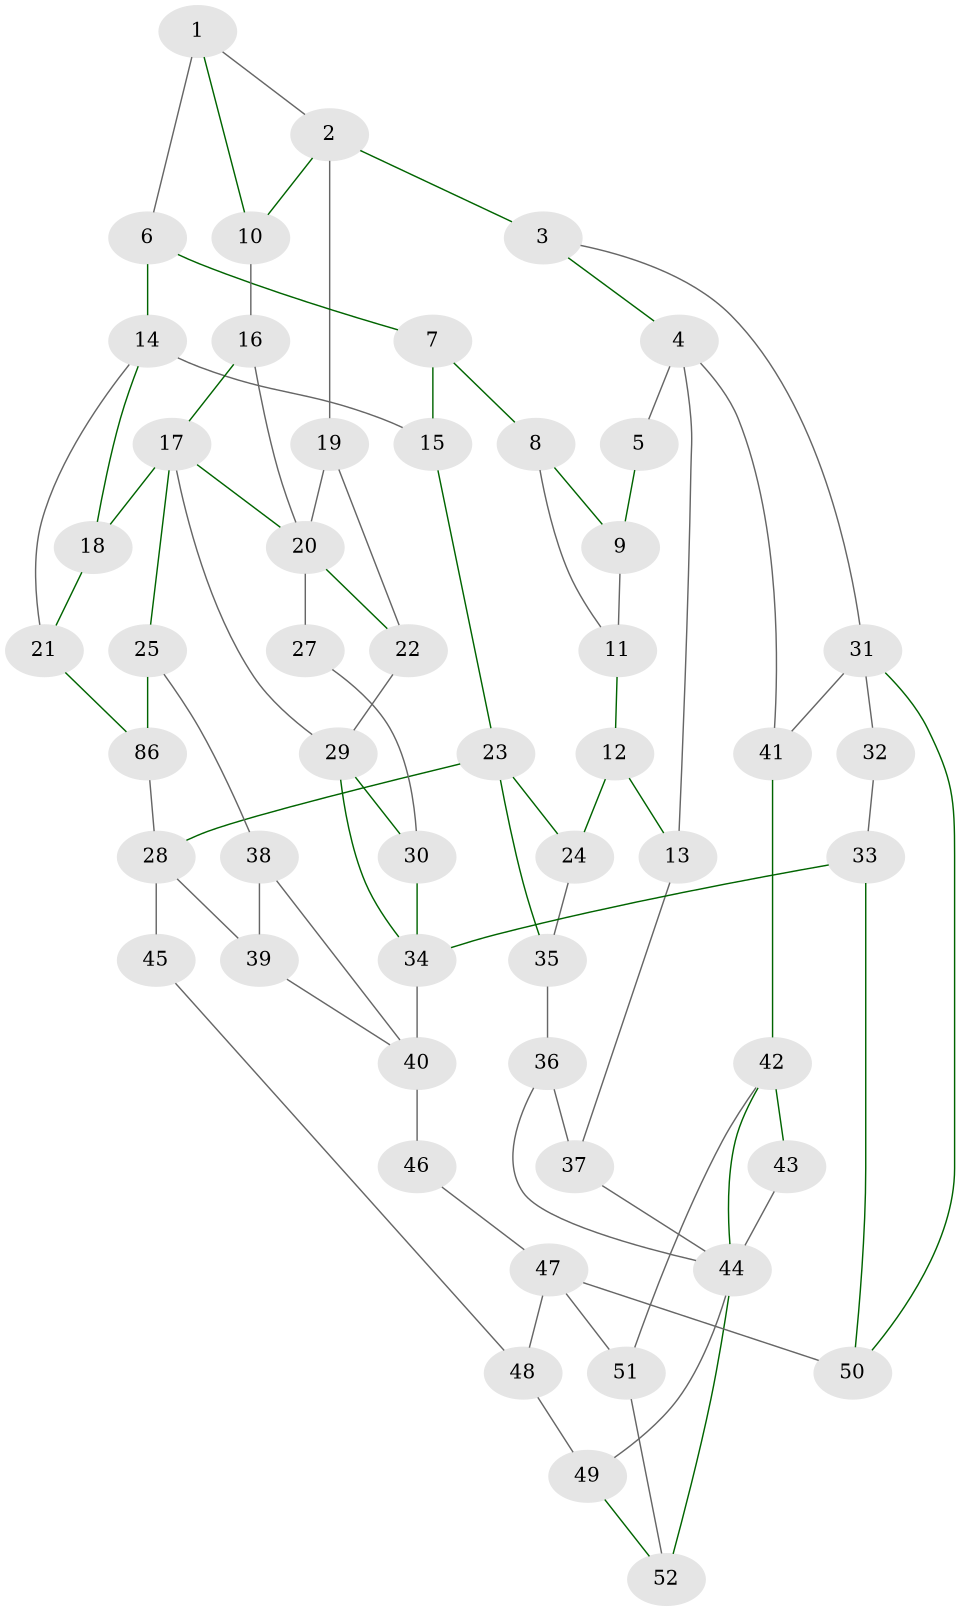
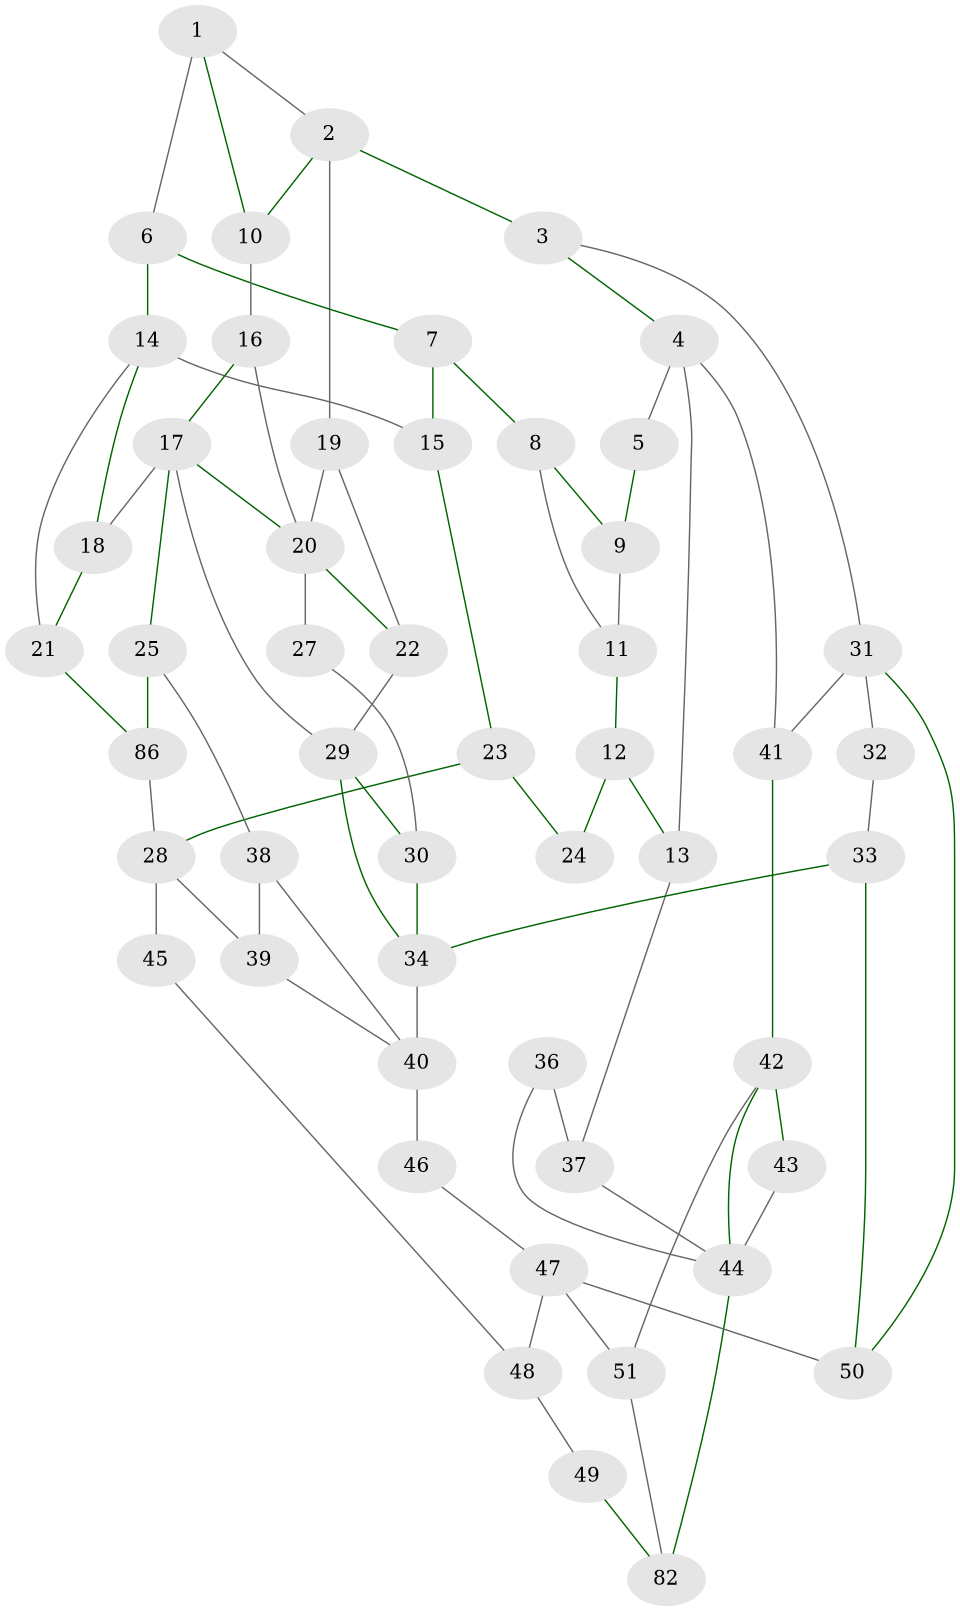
edge "17" -- "18": color darkgreen -> gray40
node "35": removed
edge "44" -- "49": removed
node "52": label "52" -> "82"
